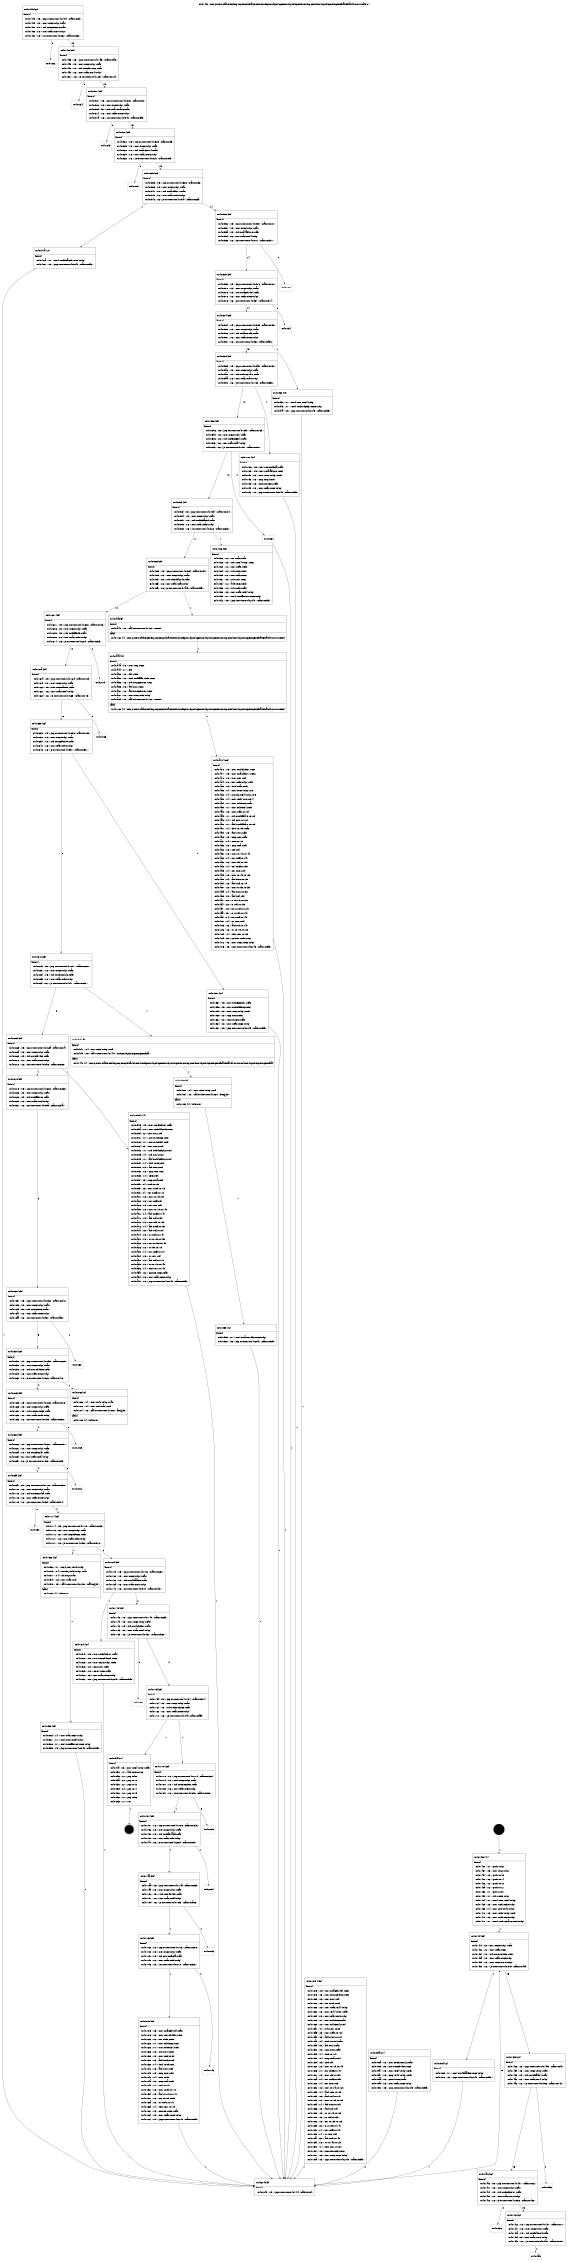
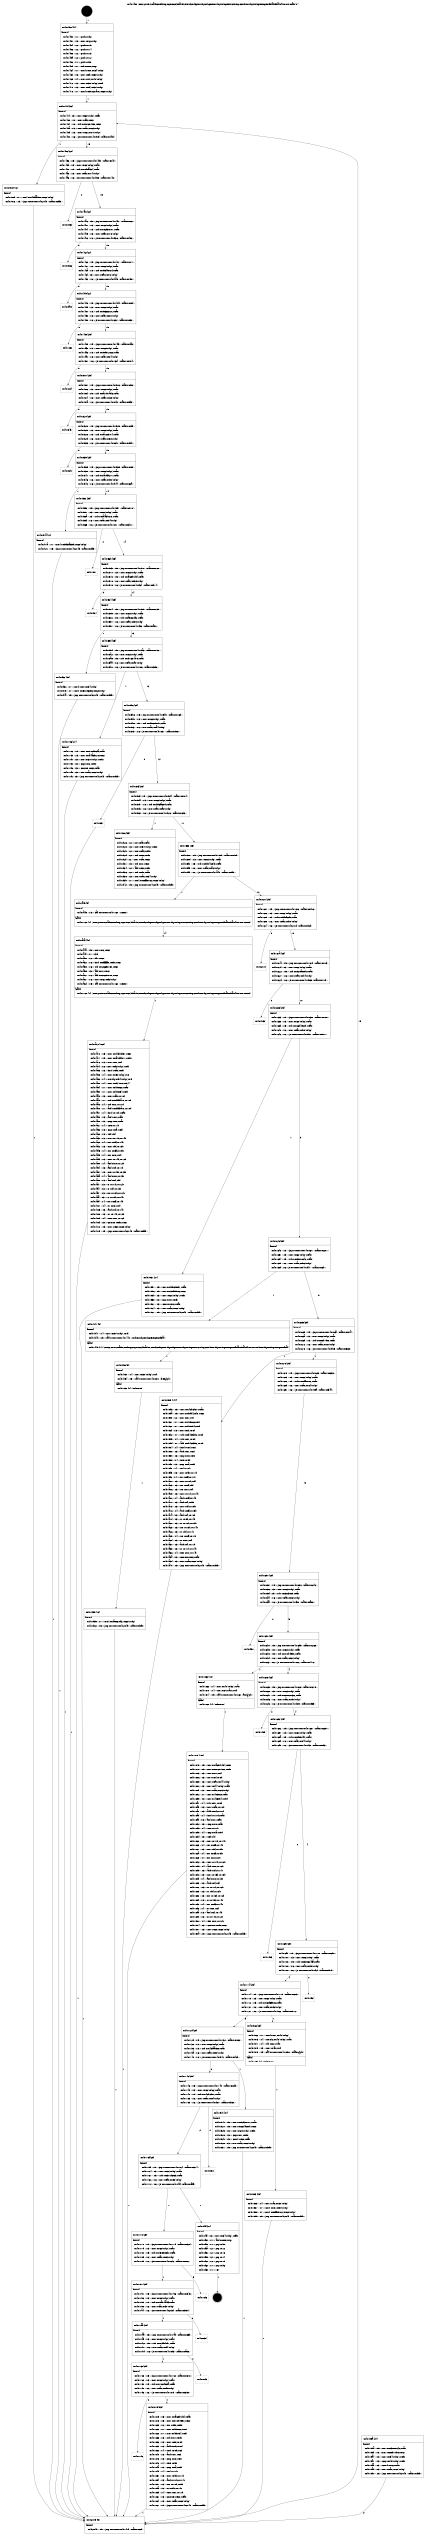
edge "0x4014c2 [22]" -> "0x4014d8 [22]": added, label "15"
edge "0x401a45 [5]" -> "0x401a4a [40]": label " 1" -> " 14"
edge "0x40186c [13]" -> "0x401879 [150]": added, label "1"
